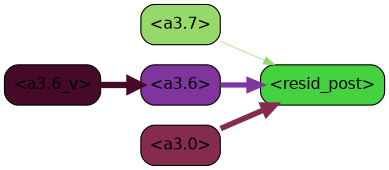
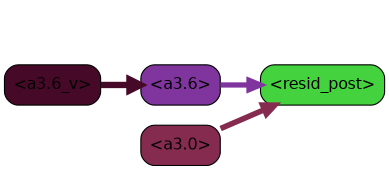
node "<a3.7>": removed
